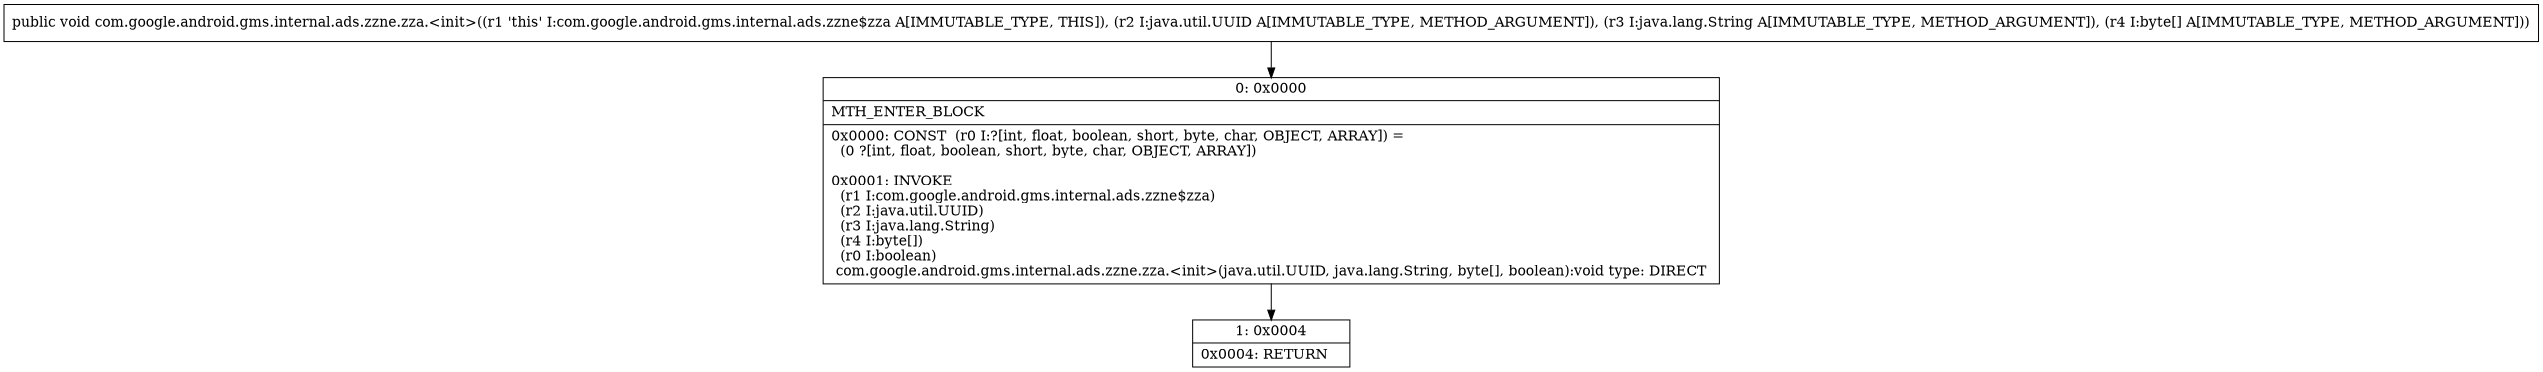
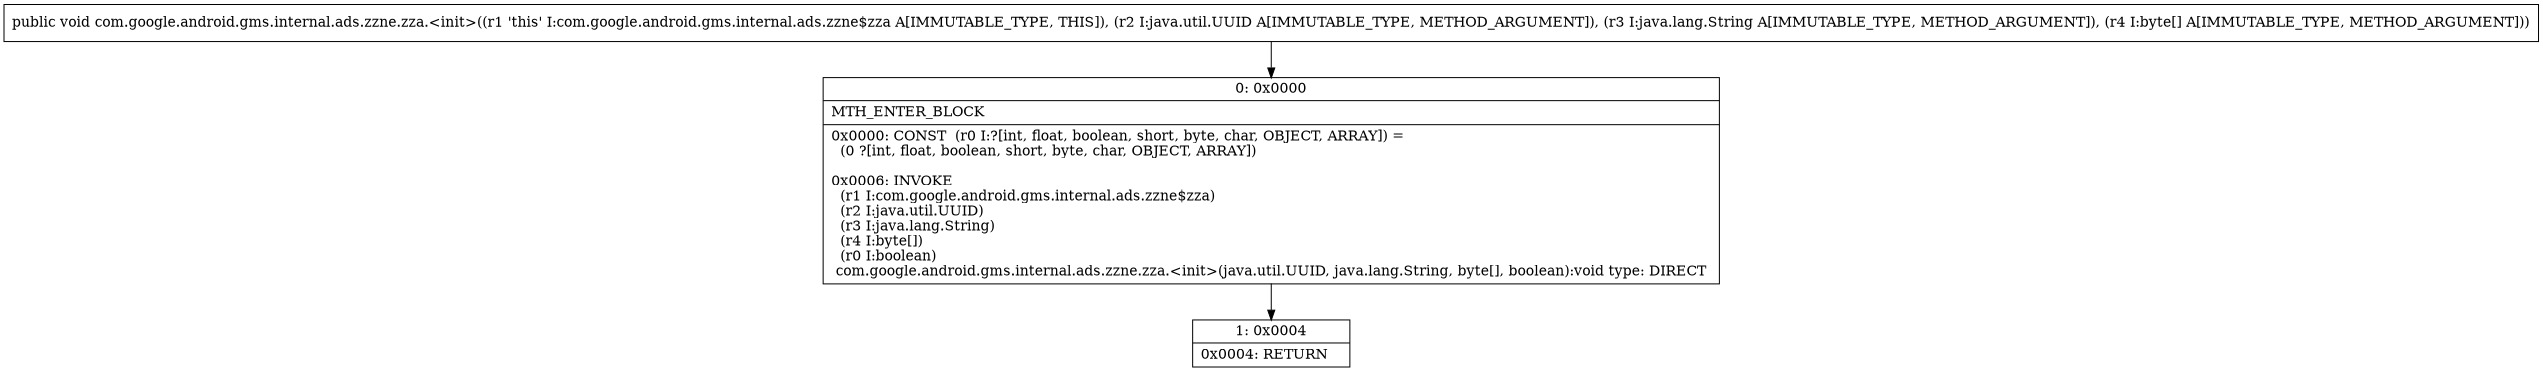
node "0: 0x0000": text "0x0001: INVOKE" -> "0x0006: INVOKE"
